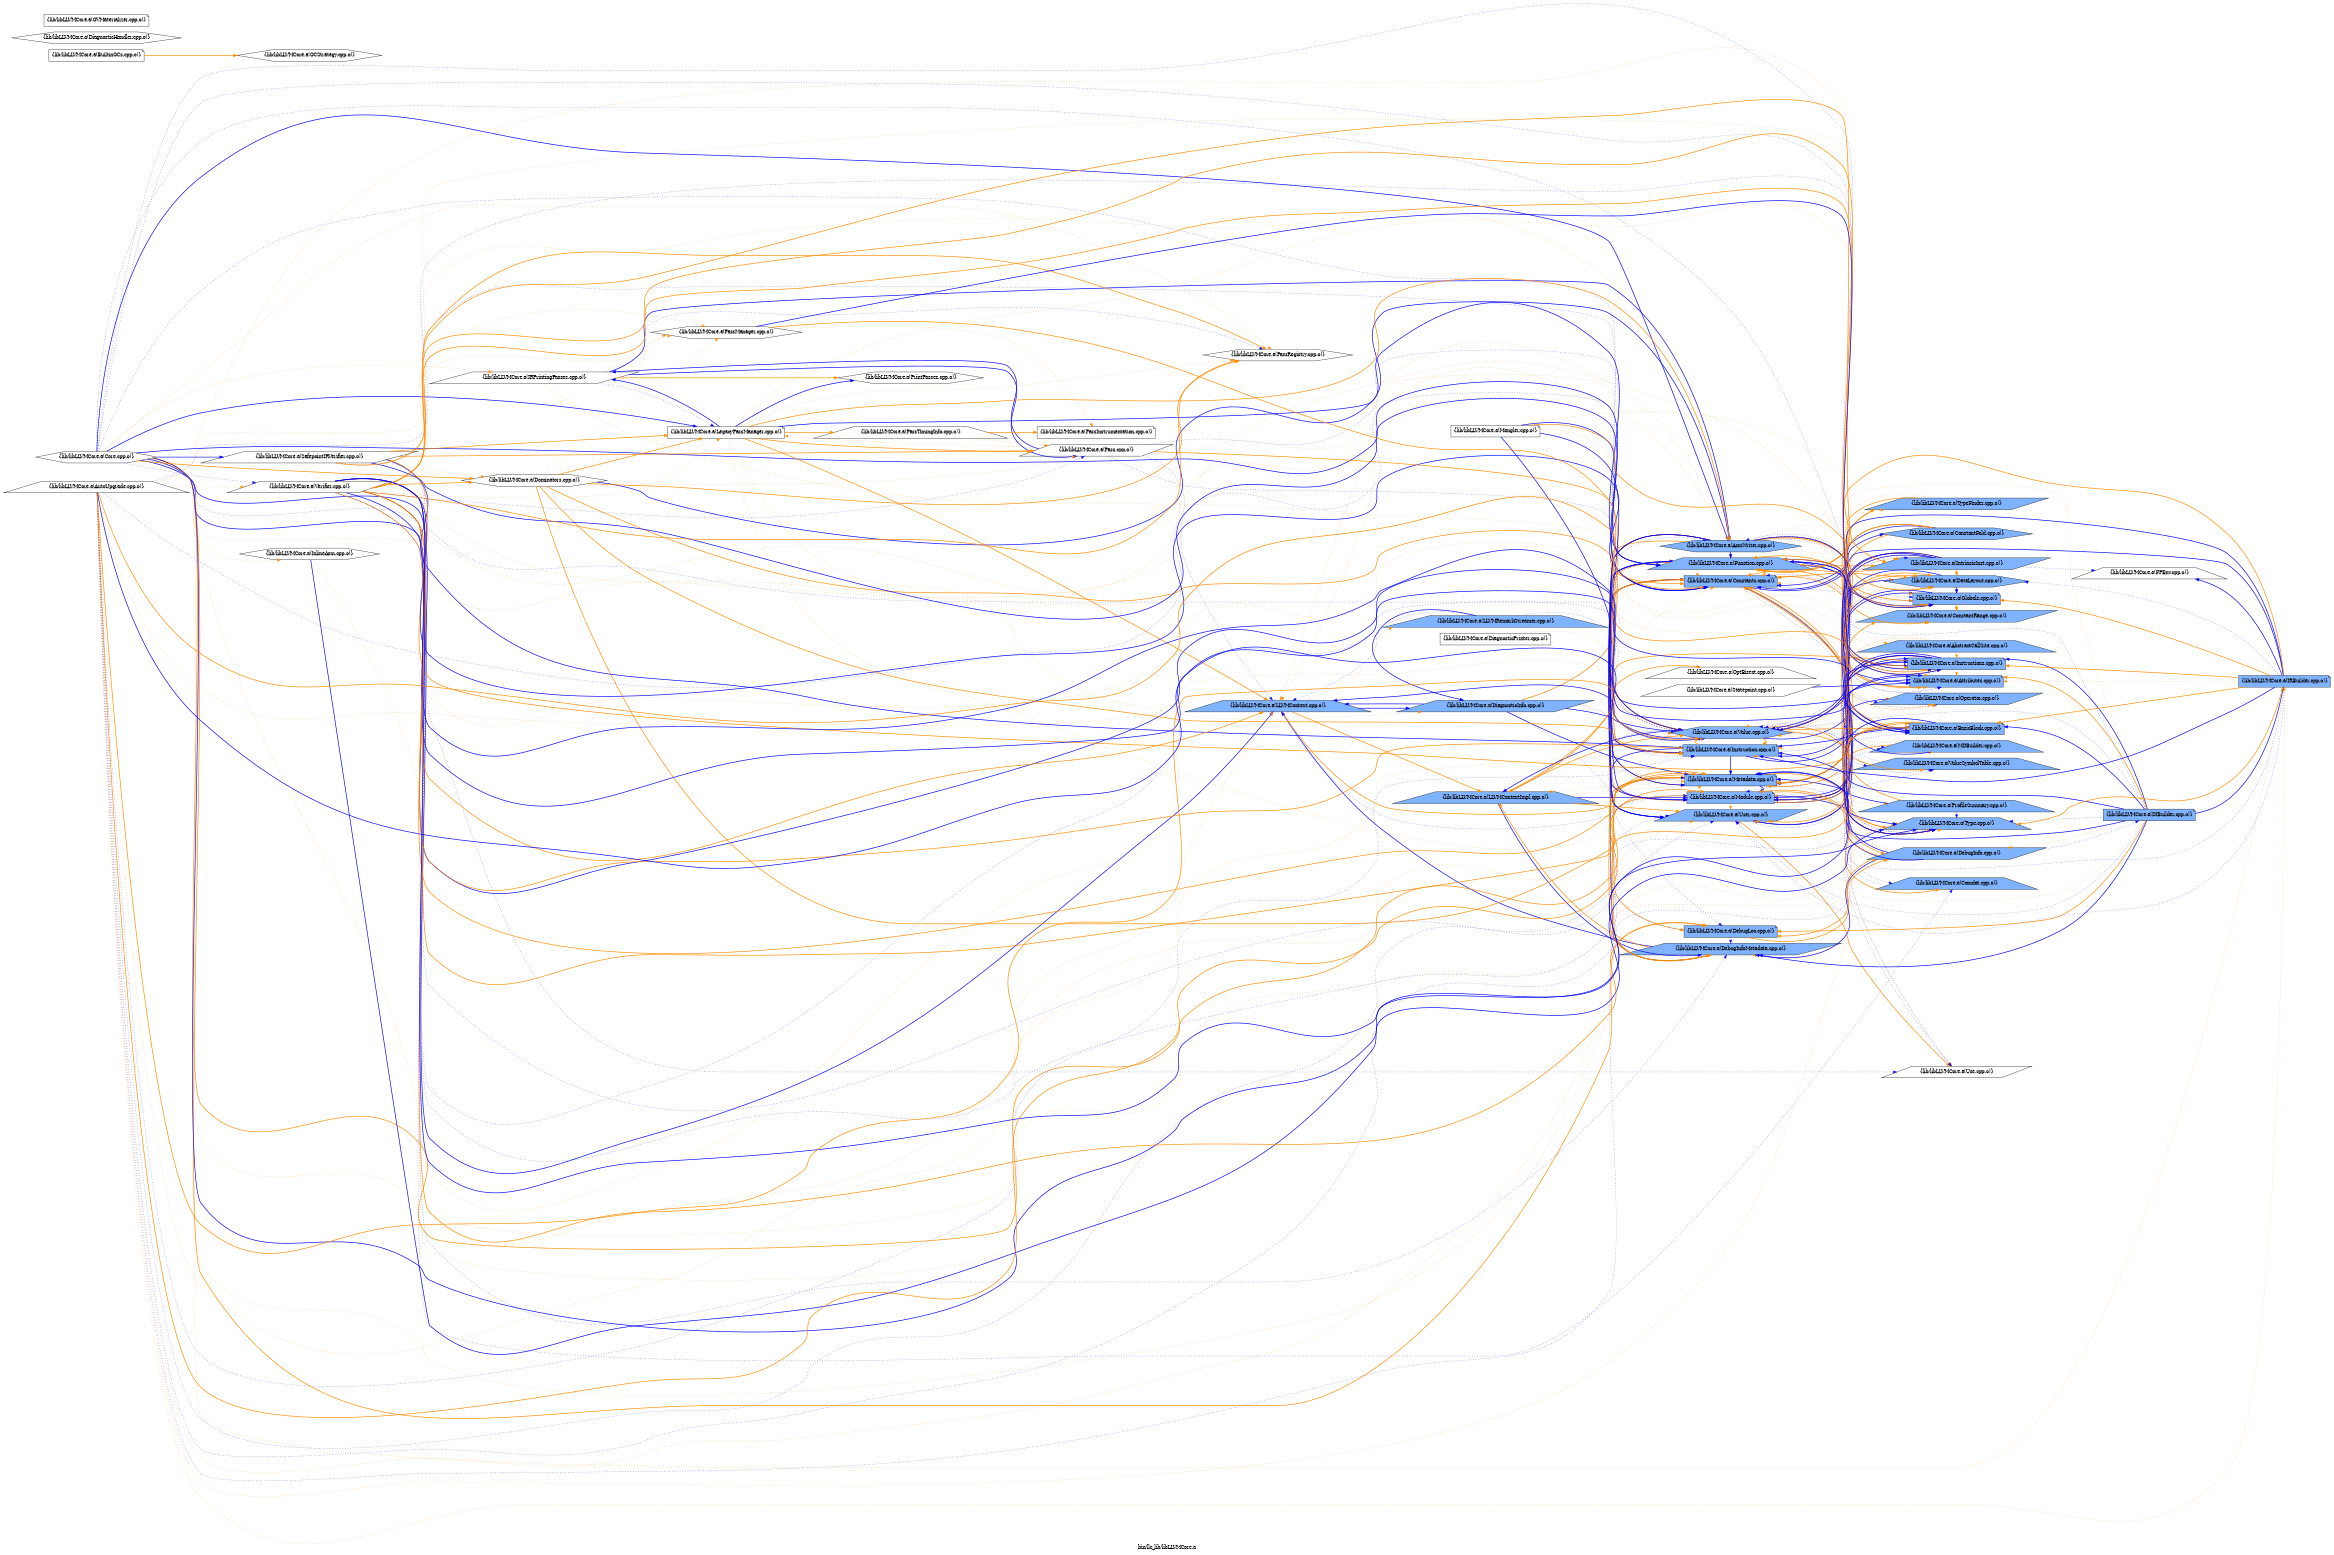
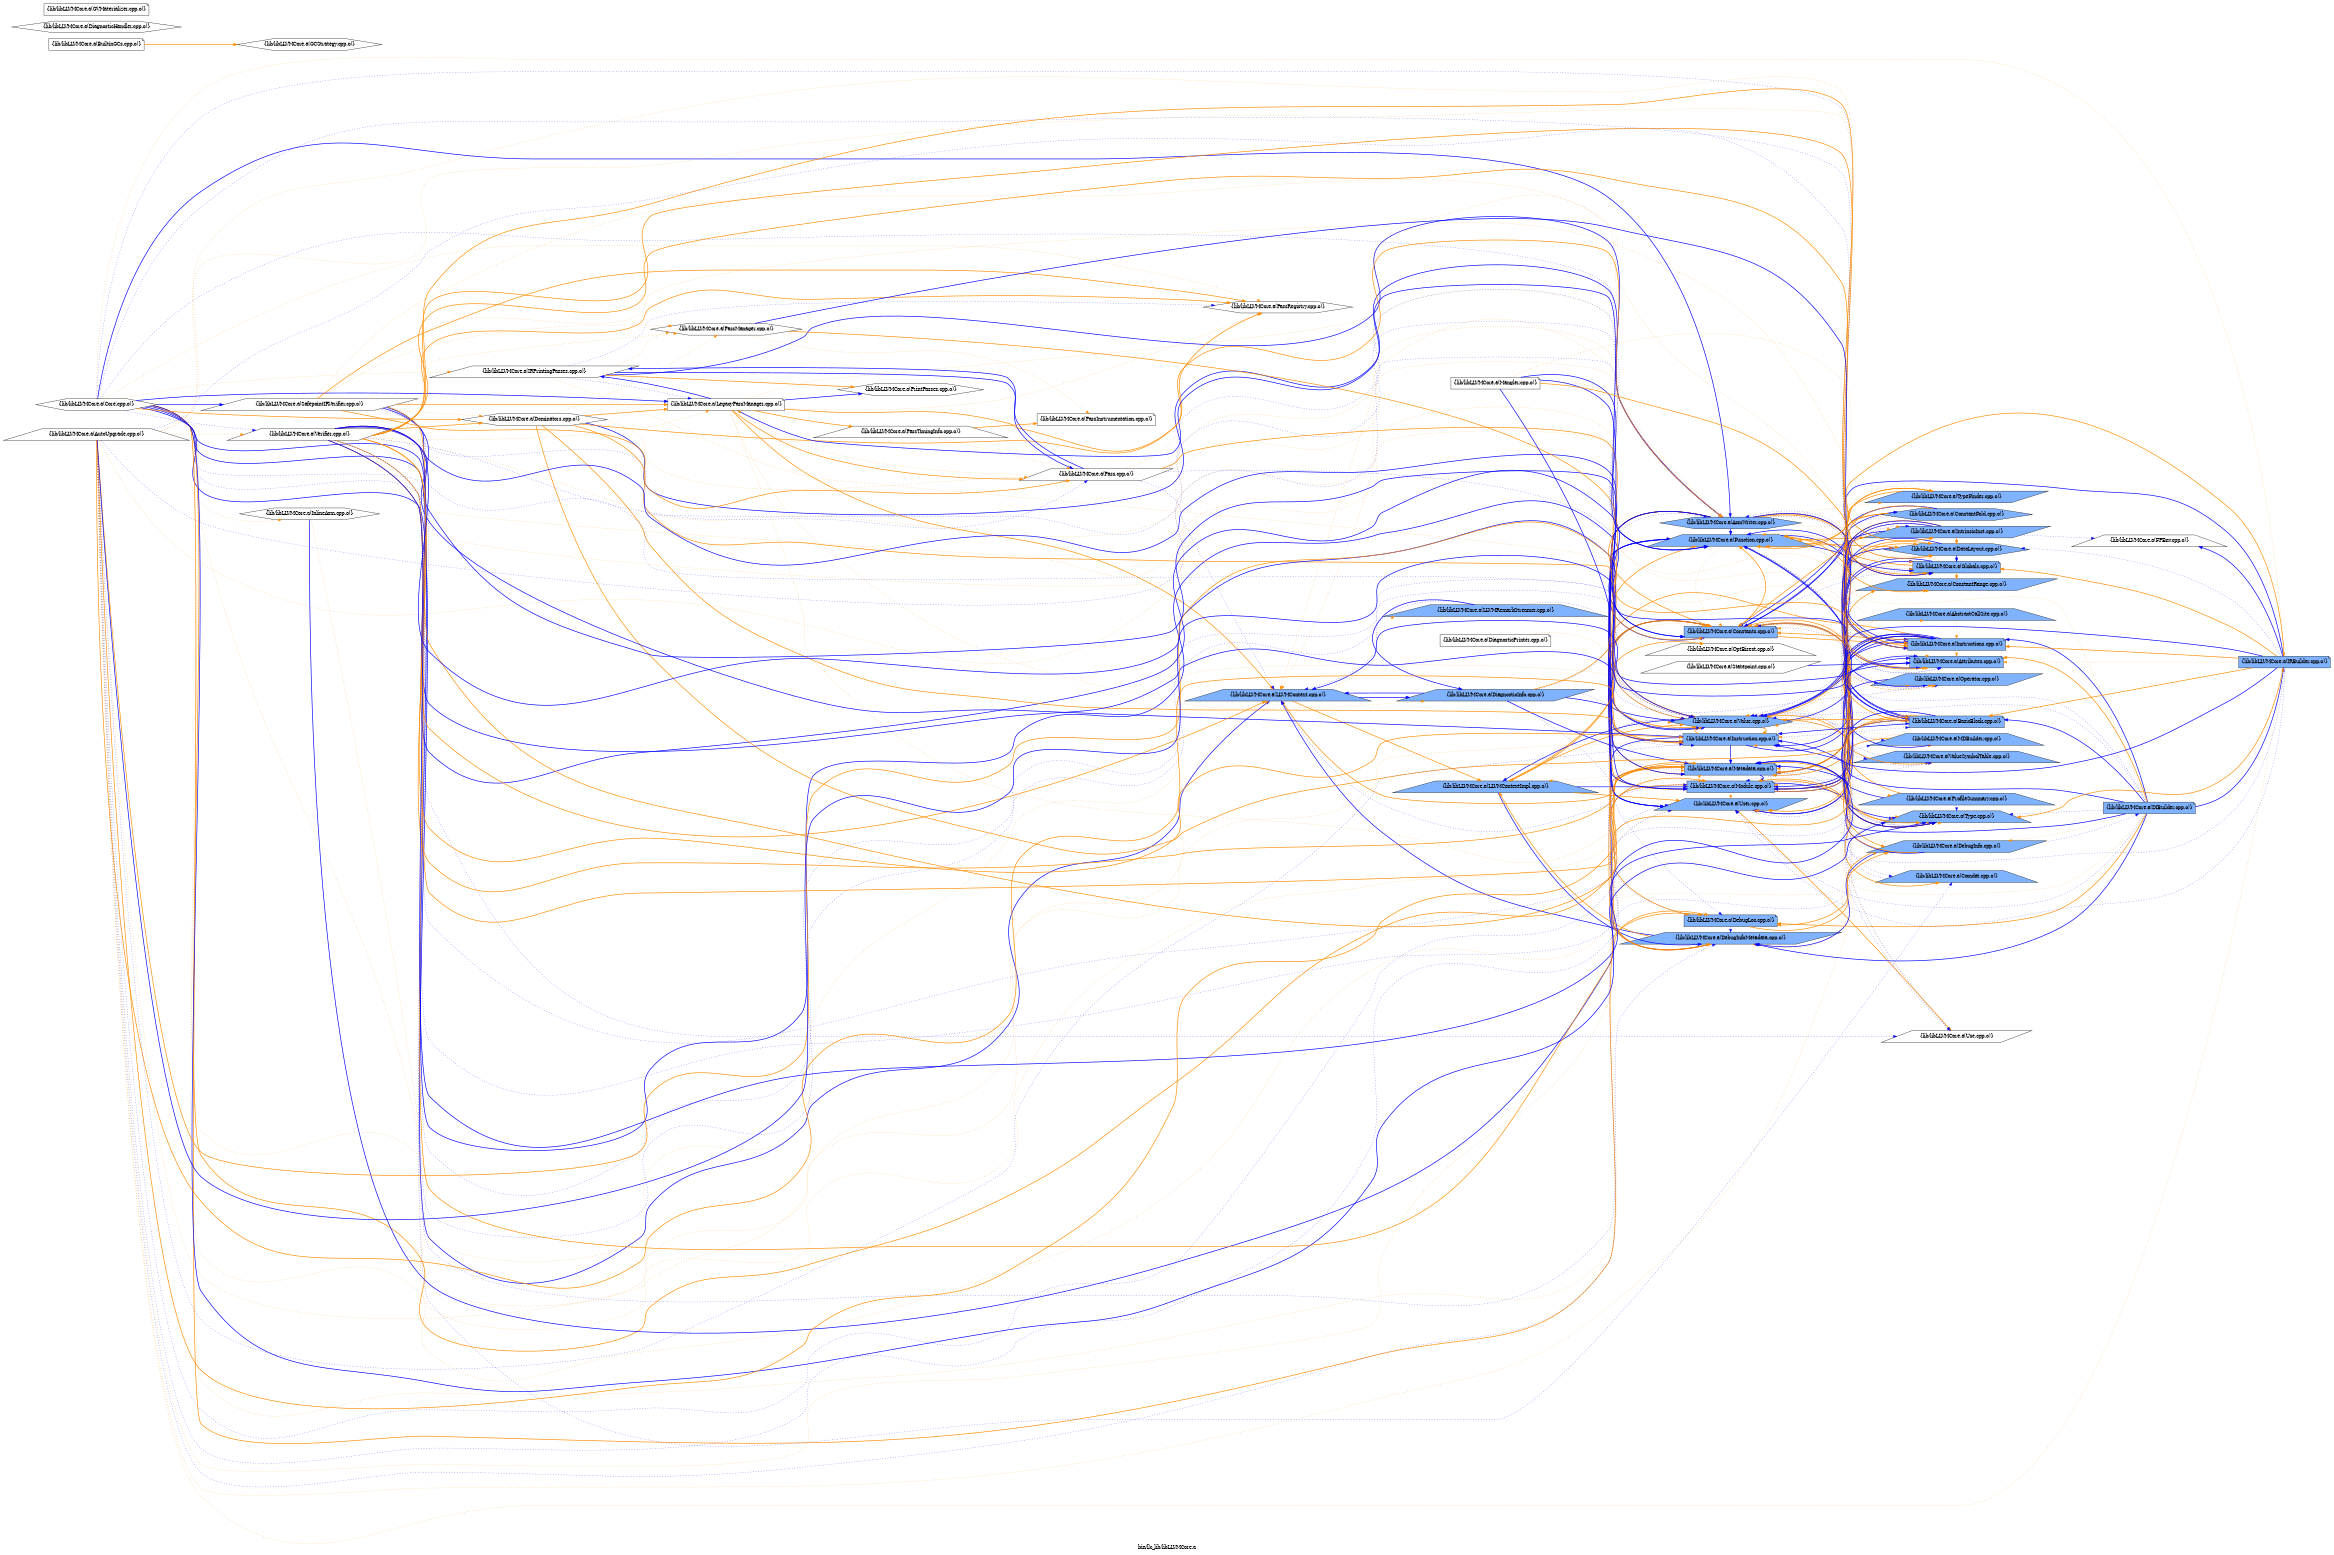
edge "{lib/libLLVMCore.a(Core.cpp.o)}" -> "{lib/libLLVMCore.a(Instructions.cpp.o)}": now "{lib/libLLVMCore.a(Core.cpp.o)}" -> "{lib/libLLVMCore.a(Operator.cpp.o)}"
edge "{lib/libLLVMCore.a(DebugInfo.cpp.o)}" -> "{lib/libLLVMCore.a(Function.cpp.o)}": now "{lib/libLLVMCore.a(Operator.cpp.o)}" -> "{lib/libLLVMCore.a(Function.cpp.o)}"
